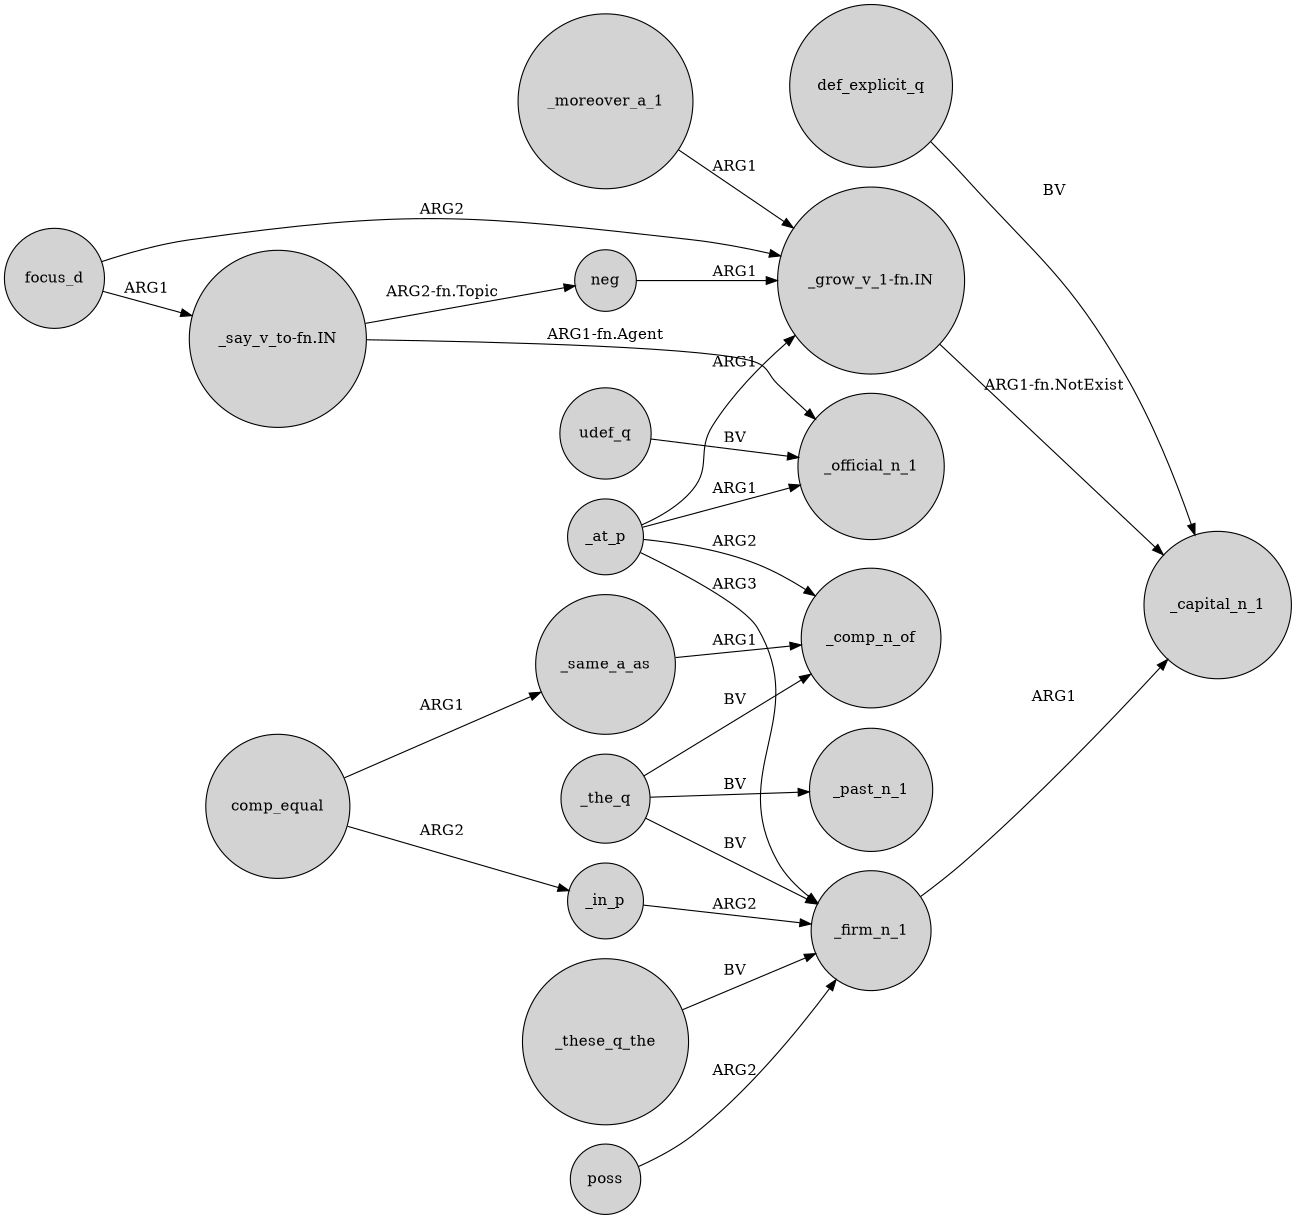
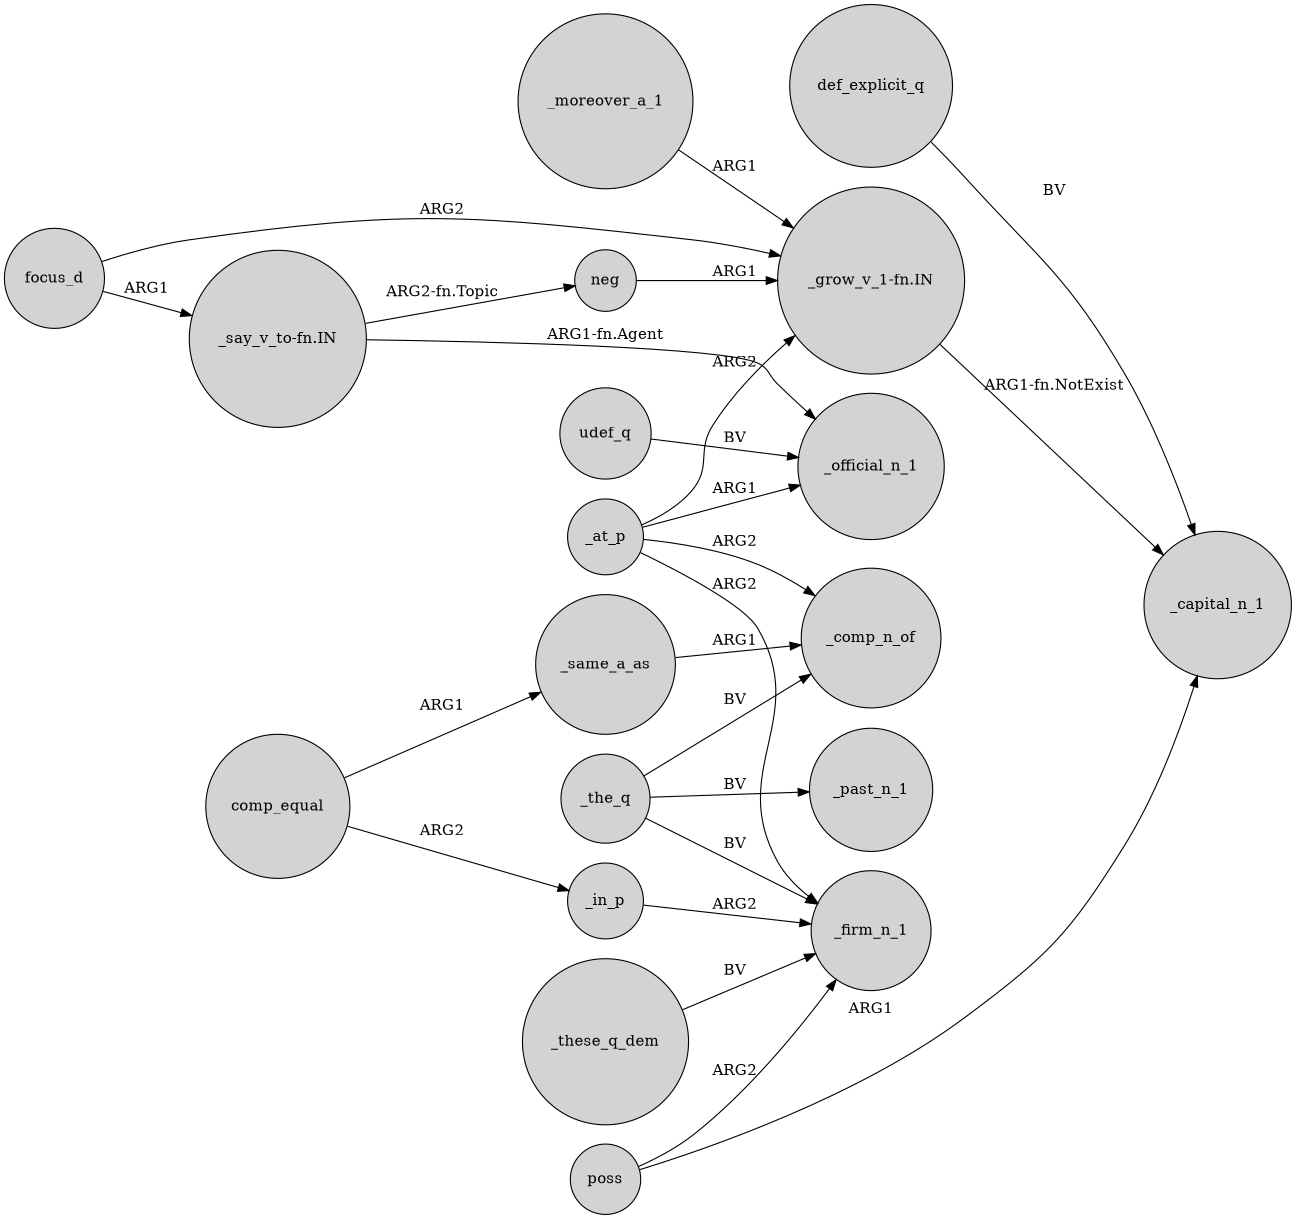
edge "_at_p" -> "_grow_v_1-fn.IN": label "ARG1" -> "ARG2"
edge "_at_p" -> "_firm_n_1": label "ARG3" -> "ARG2"
edge "_firm_n_1" -> "_capital_n_1": now "poss" -> "_capital_n_1"
node "_these_q_the": label "_these_q_the" -> "_these_q_dem"
